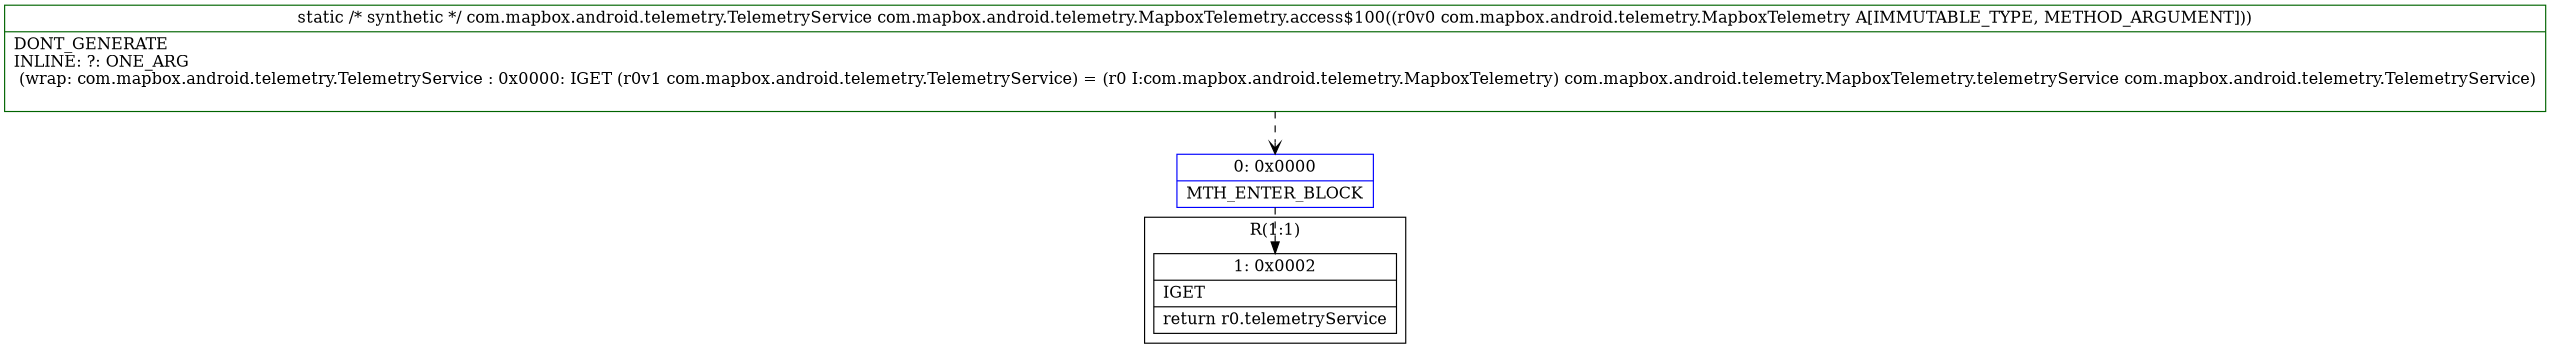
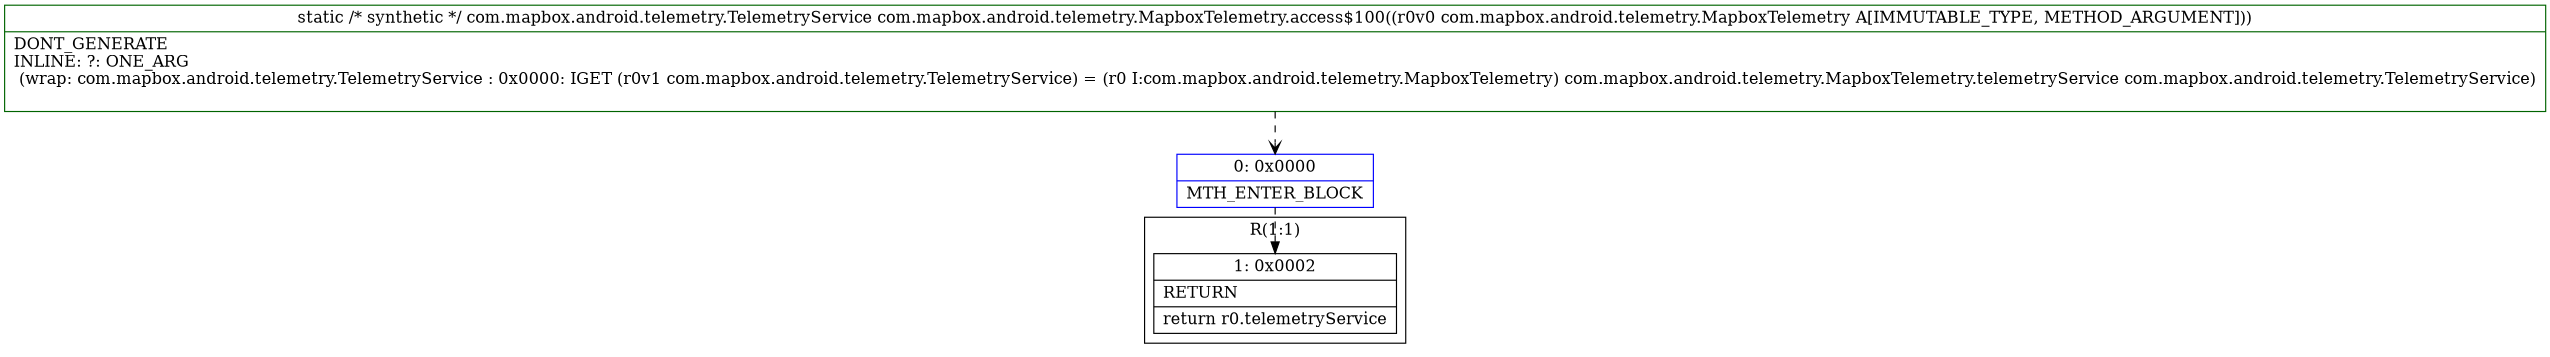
node "1: 0x0002": text "IGET" -> "RETURN"
